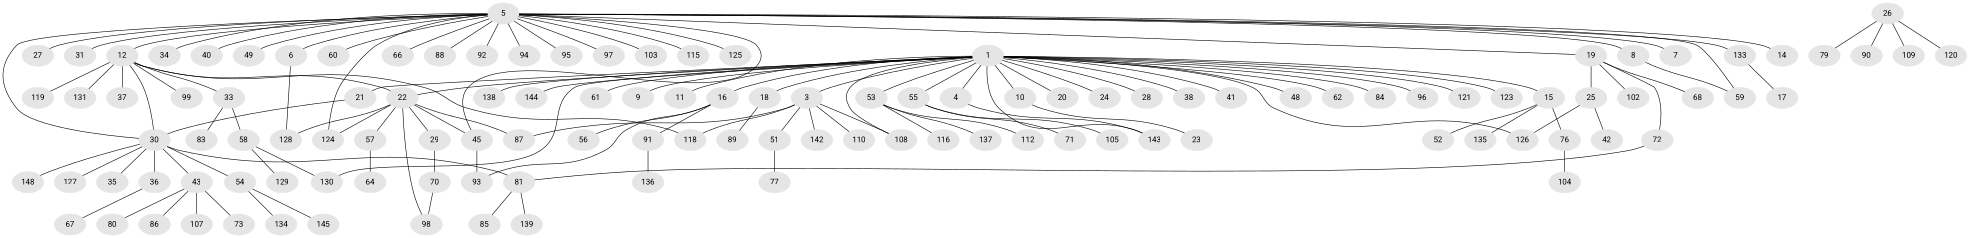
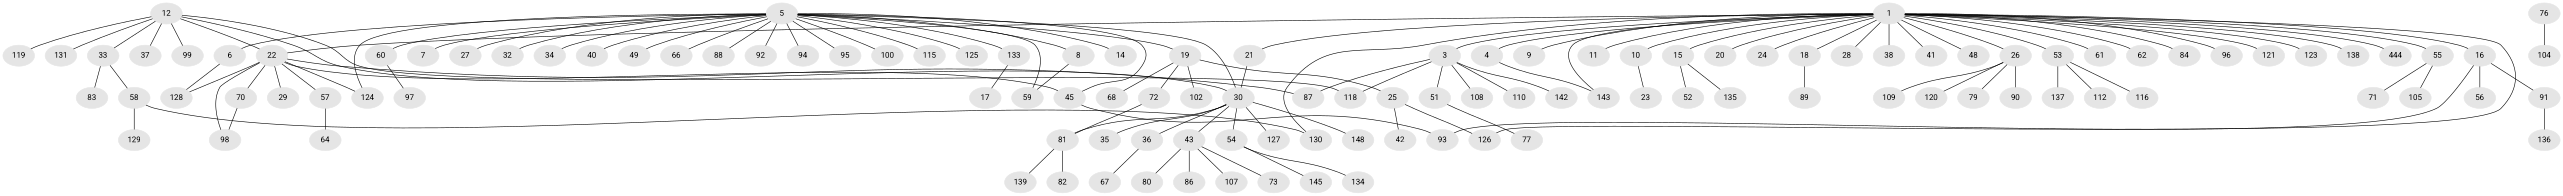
edge "5" -- "12": removed
edge "5" -- "97": now "60" -- "97"
node "31": label "31" -> "32"
node "103": label "103" -> "100"
edge "1" -- "108": now "1" -- "26"
node "144": label "144" -> "444"
edge "15" -- "76": removed
edge "29" -- "70": now "22" -- "70"
node "85": label "85" -> "82"
